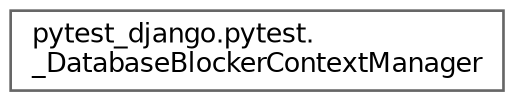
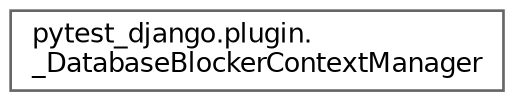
node "pytest_django.pytest. _DatabaseBlockerContextManager": label "pytest_django.pytest. _DatabaseBlockerContextManager" -> "pytest_django.plugin. _DatabaseBlockerContextManager"
